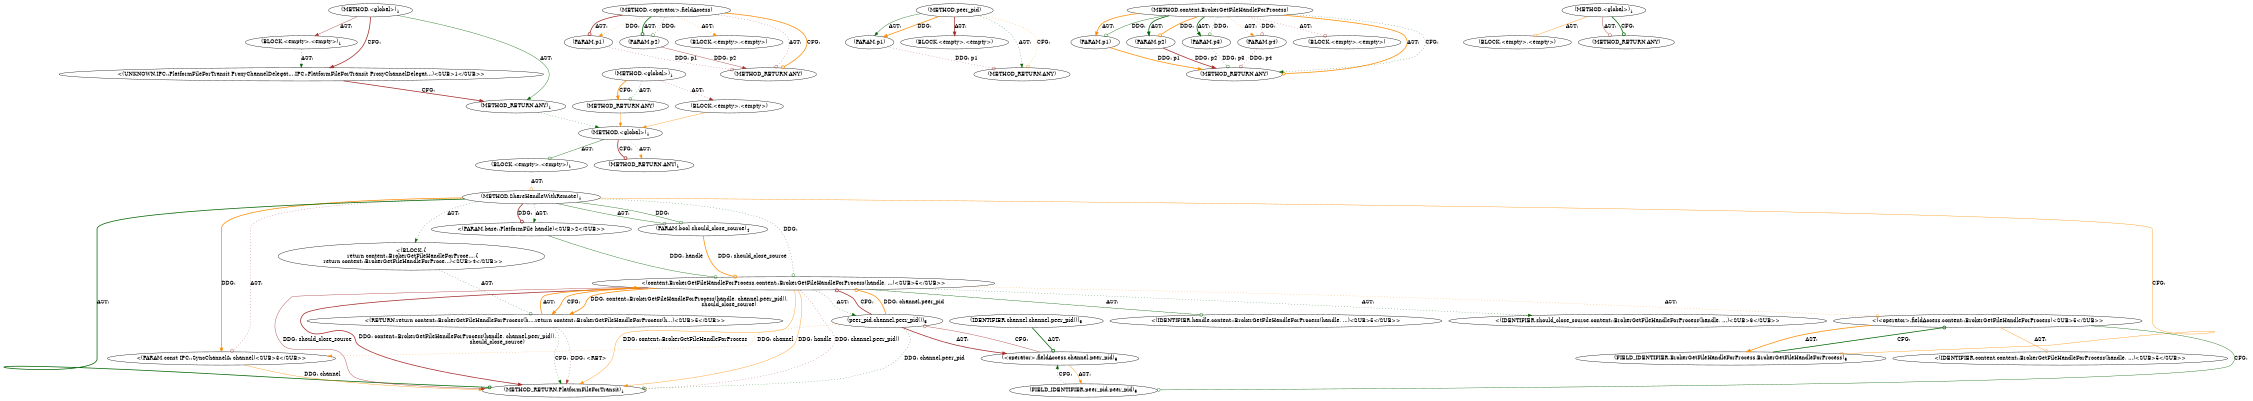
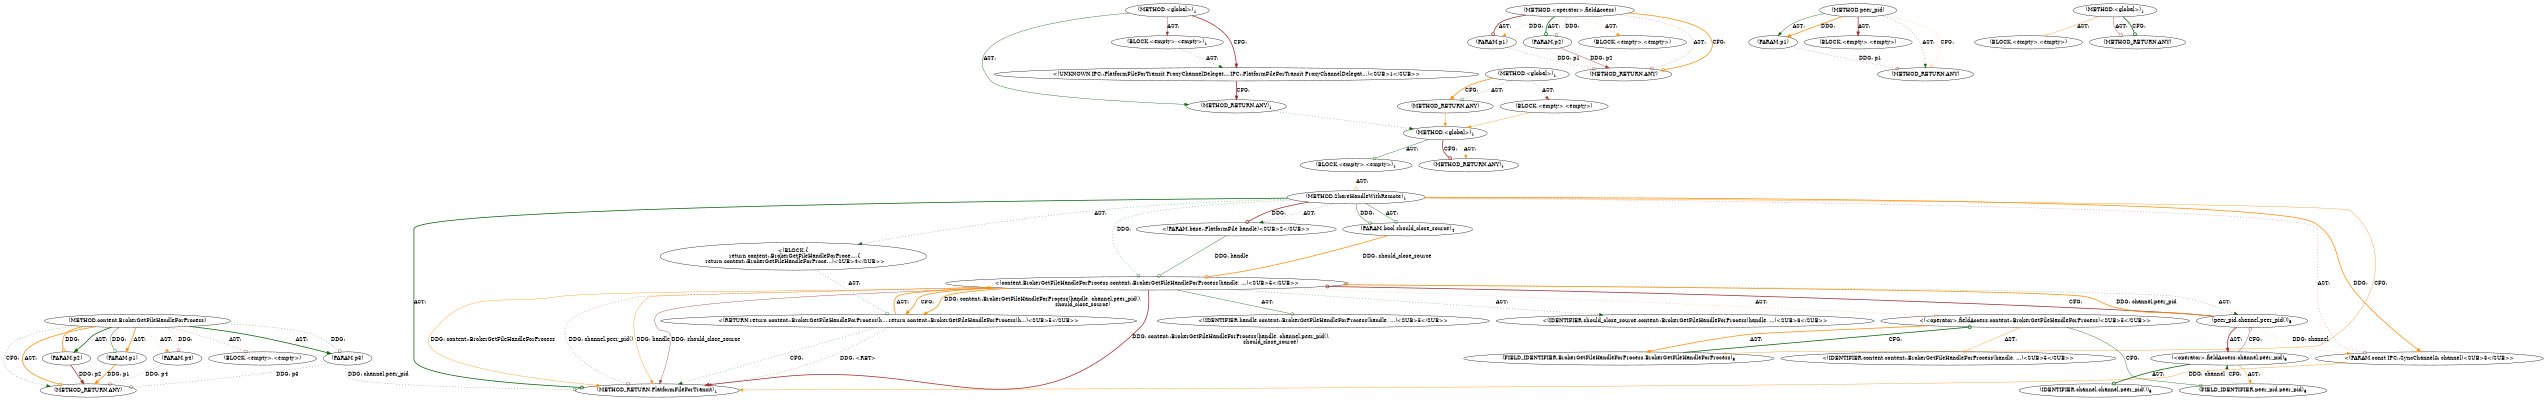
edge "(IDENTIFIER,channel,channel.peer_pid())" -> "(<operator>.fieldAccess,channel.peer_pid)": reversed
edge "(peer_pid,channel.peer_pid())" -> "(METHOD_RETURN,PlatformFileForTransit)": now "(PARAM,p3)" -> "(METHOD_RETURN,PlatformFileForTransit)"
